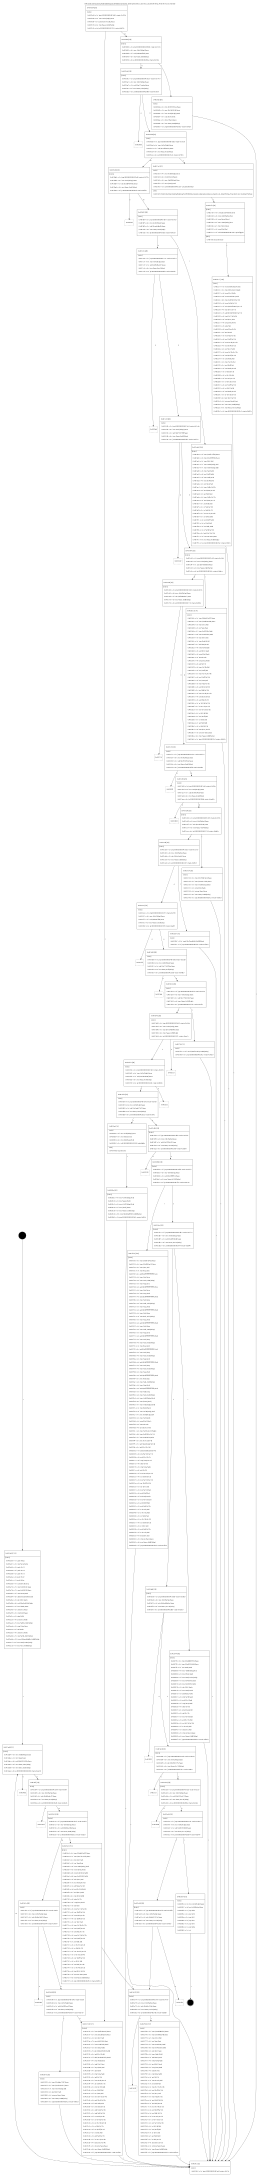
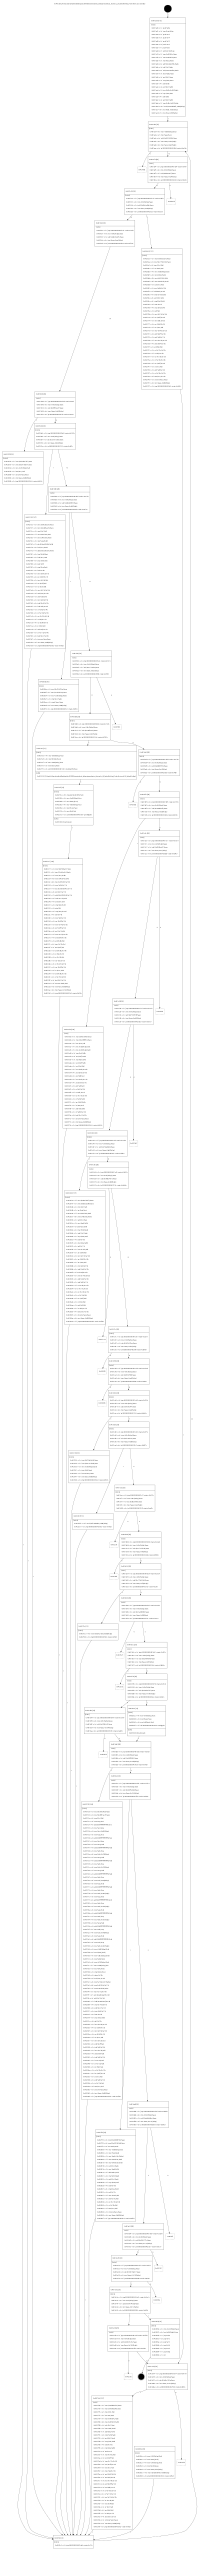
edge "0x4020ac [16]" -> "0x4020bc [30]": now "0x4020ac [16]" -> "0x401db0 [28]"
node "0x402994": removed
edge "0x401b48 [28]" -> "0x402152 [147]": now "0x401b48 [28]" -> "0x401b64 [28]"
